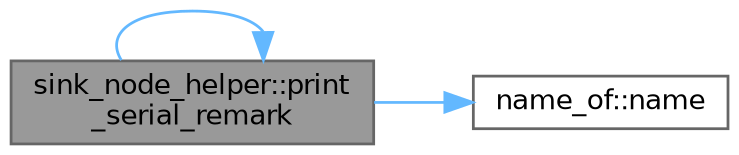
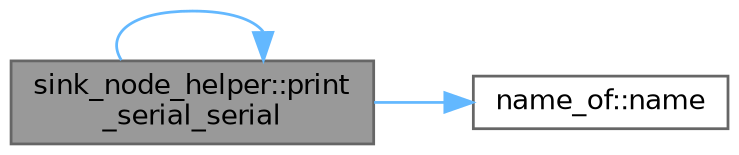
node "sink_node_helper::print _serial_remark": label "sink_node_helper::print _serial_remark" -> "sink_node_helper::print _serial_serial"
